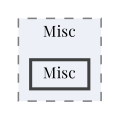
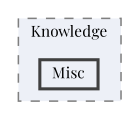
cluster "Misc": label "Misc" -> "Knowledge"
